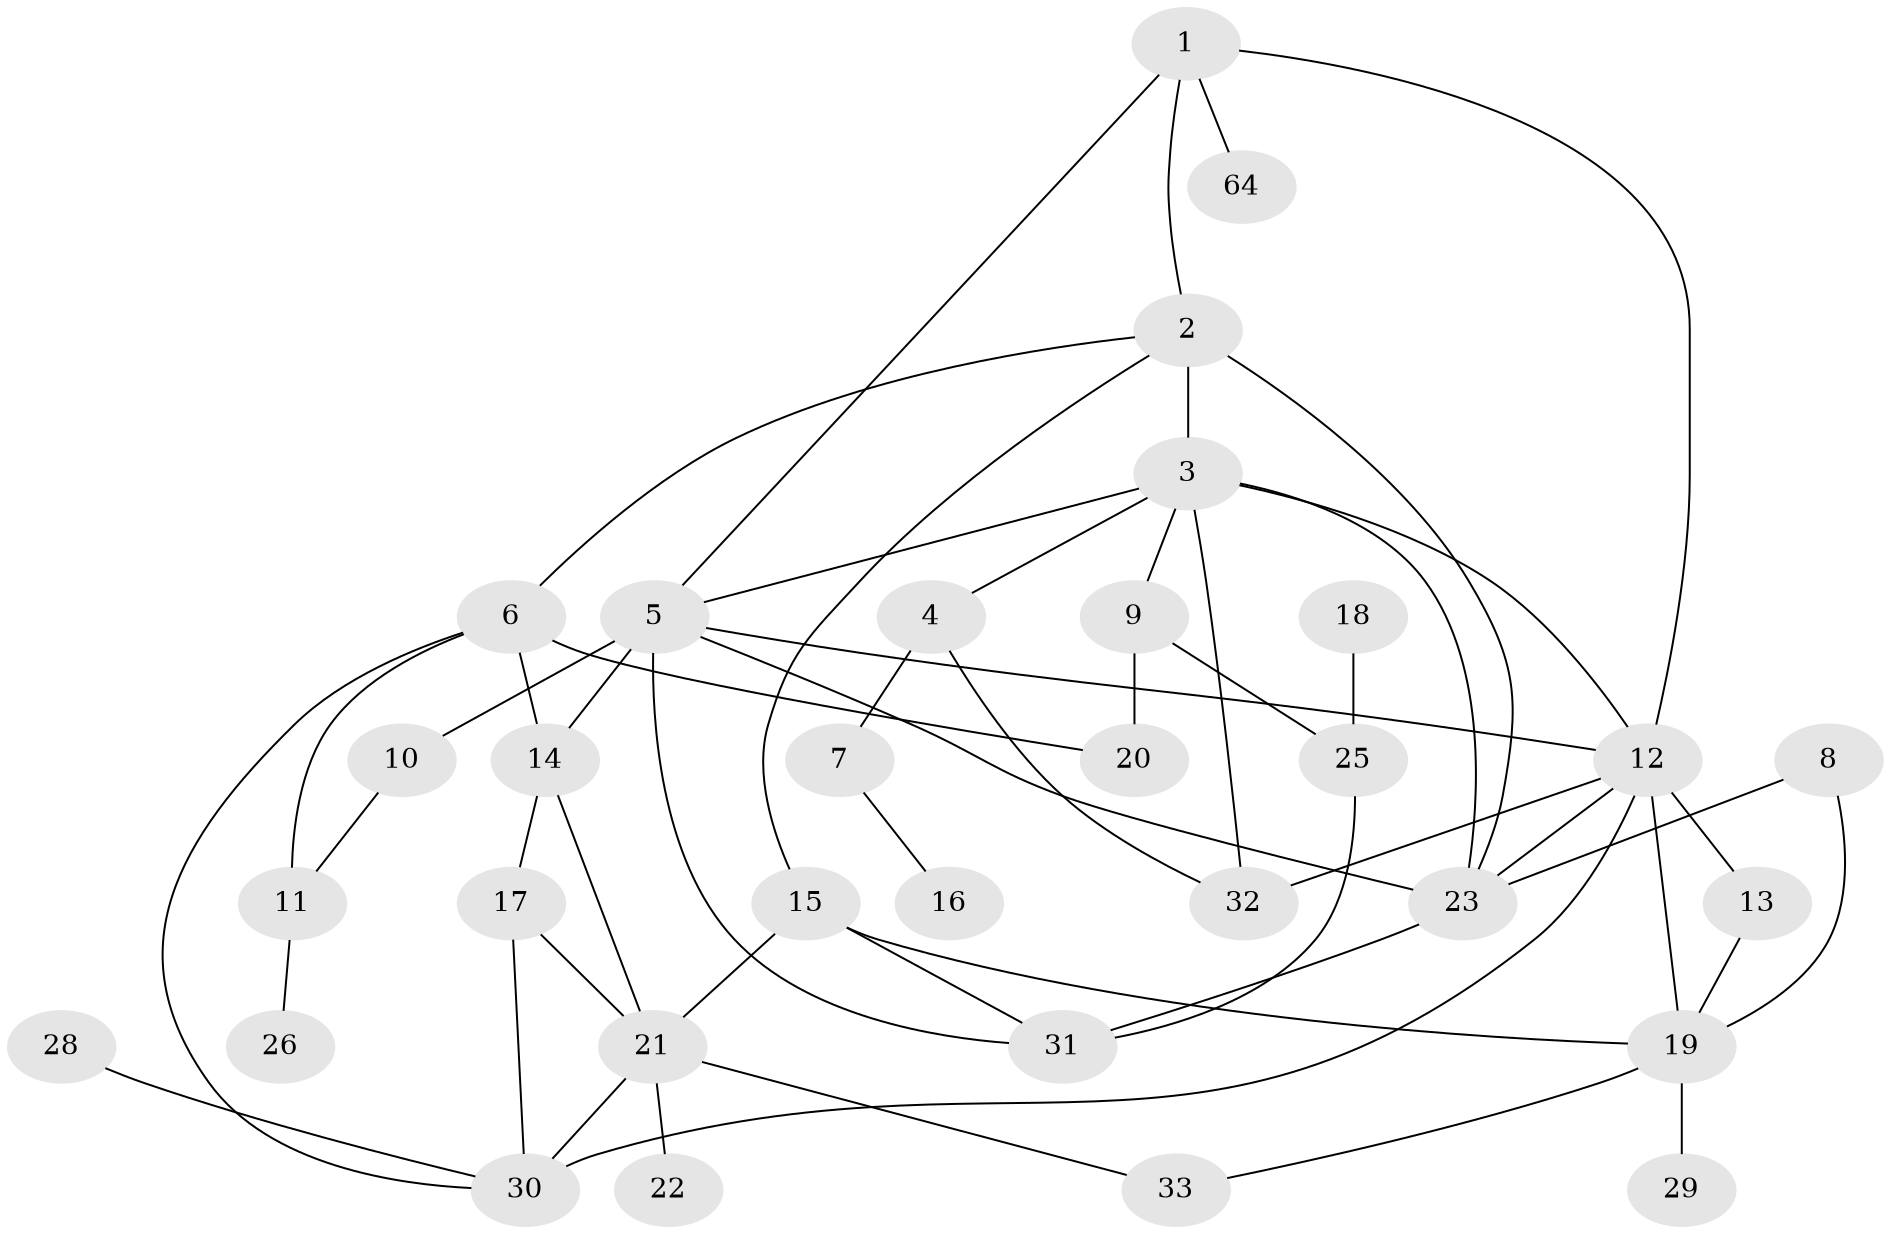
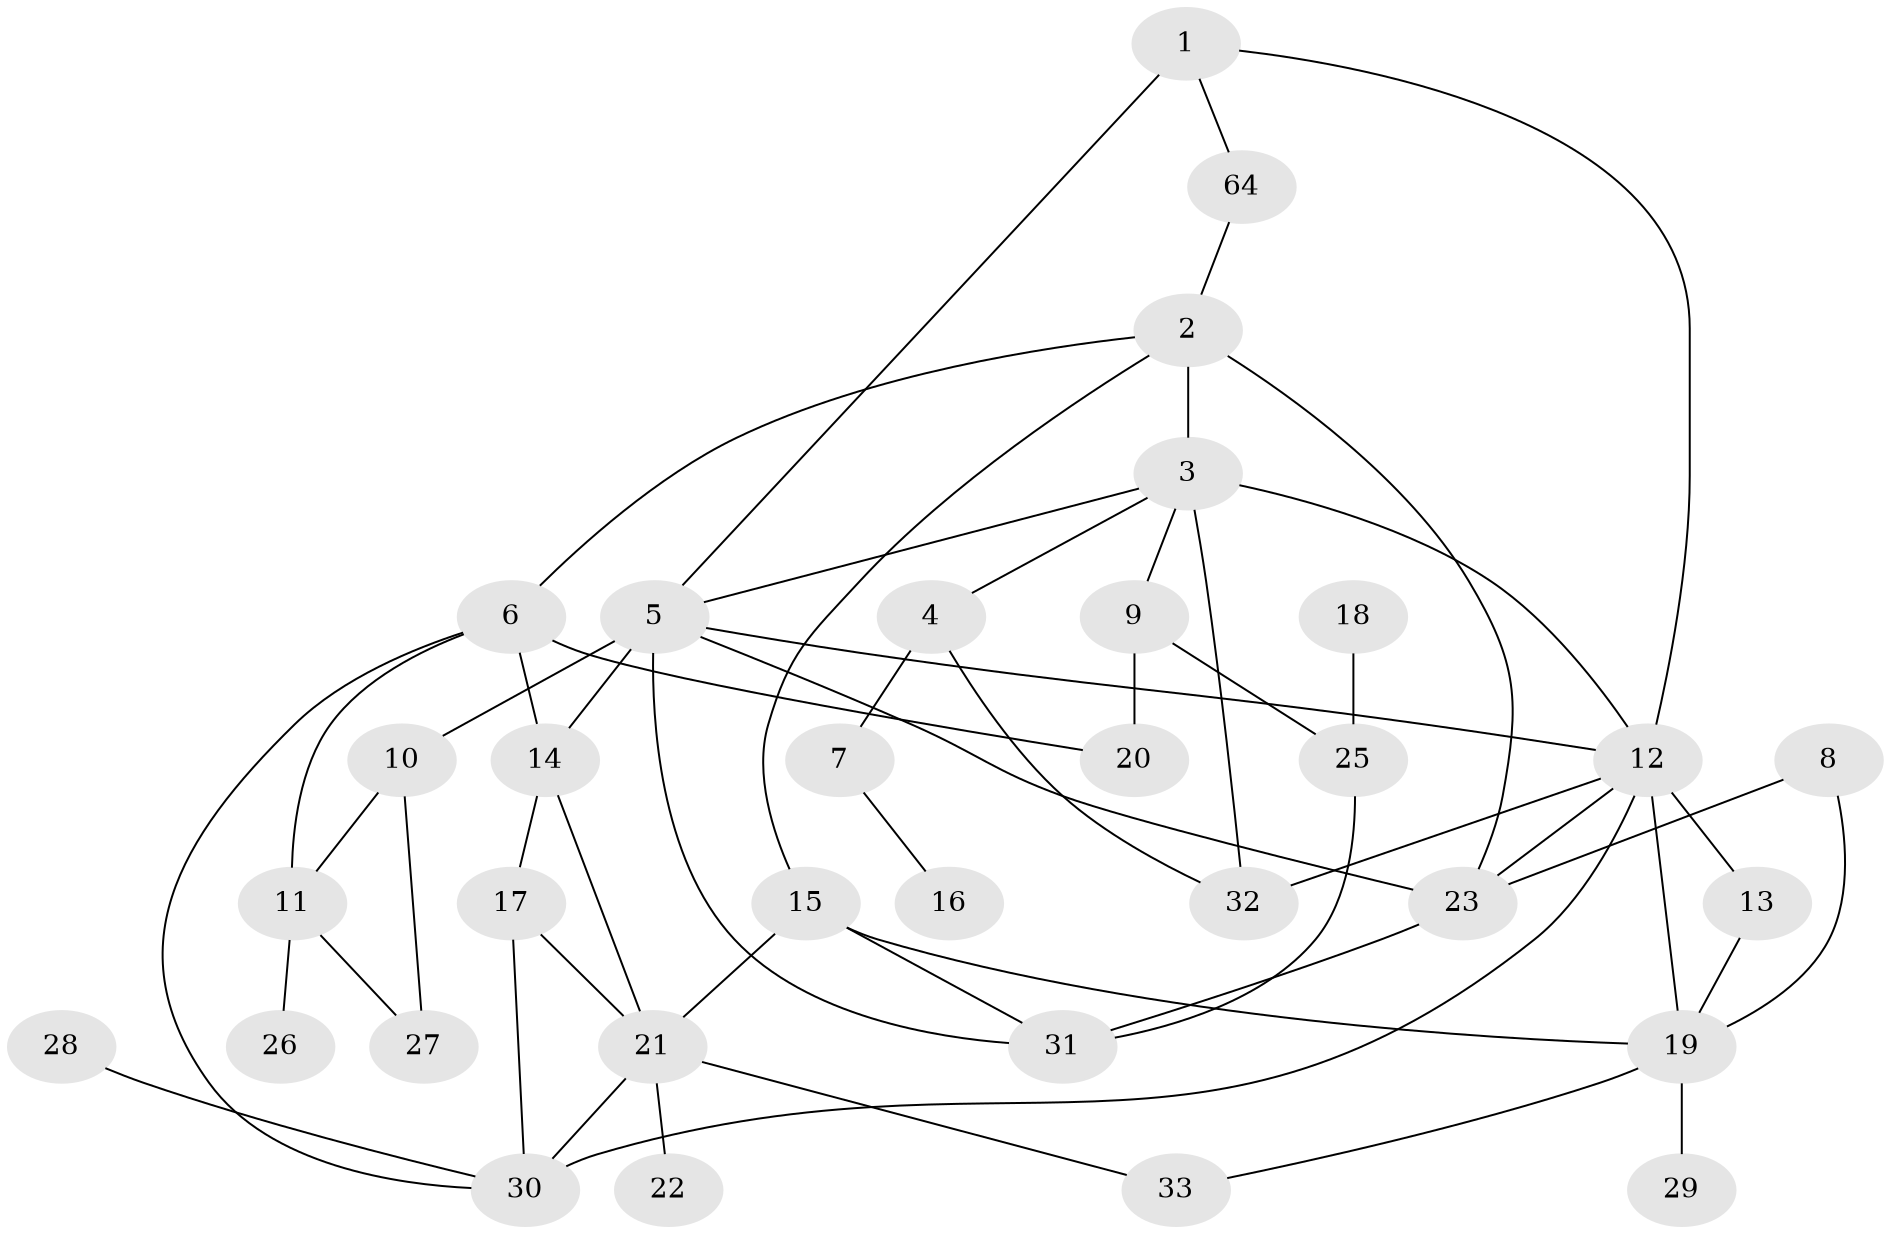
edge "1" -- "2": now "64" -- "2"
edge "3" -- "23": removed
node "27": added
